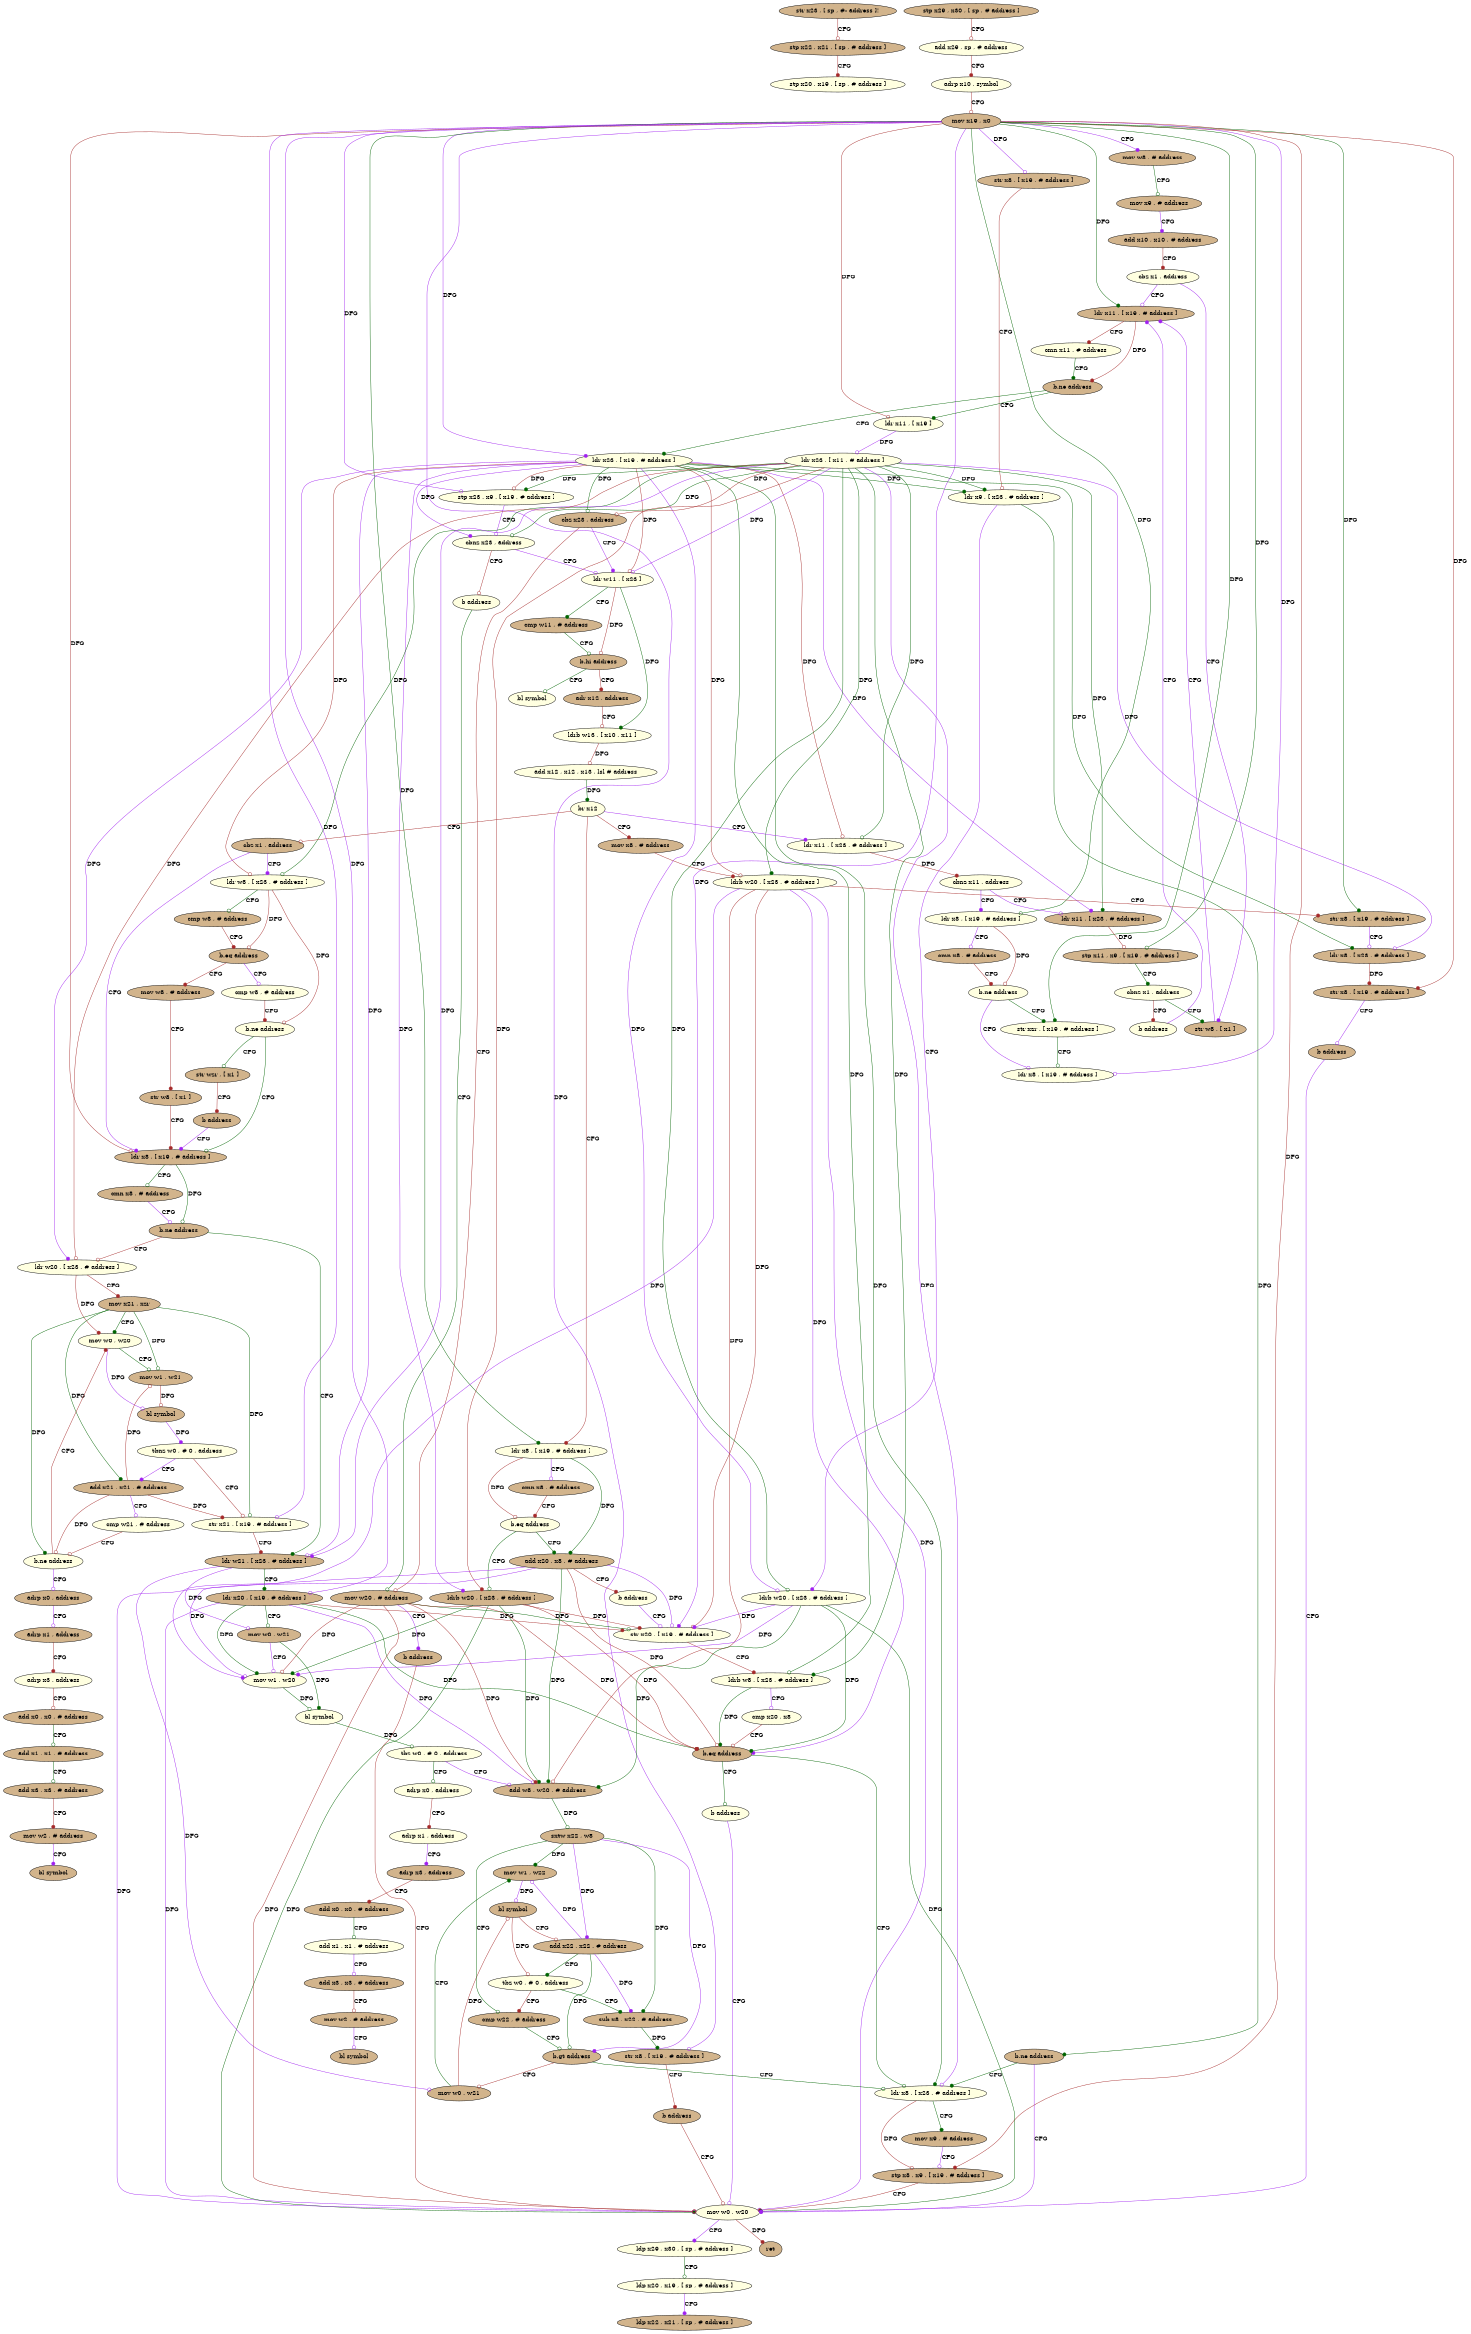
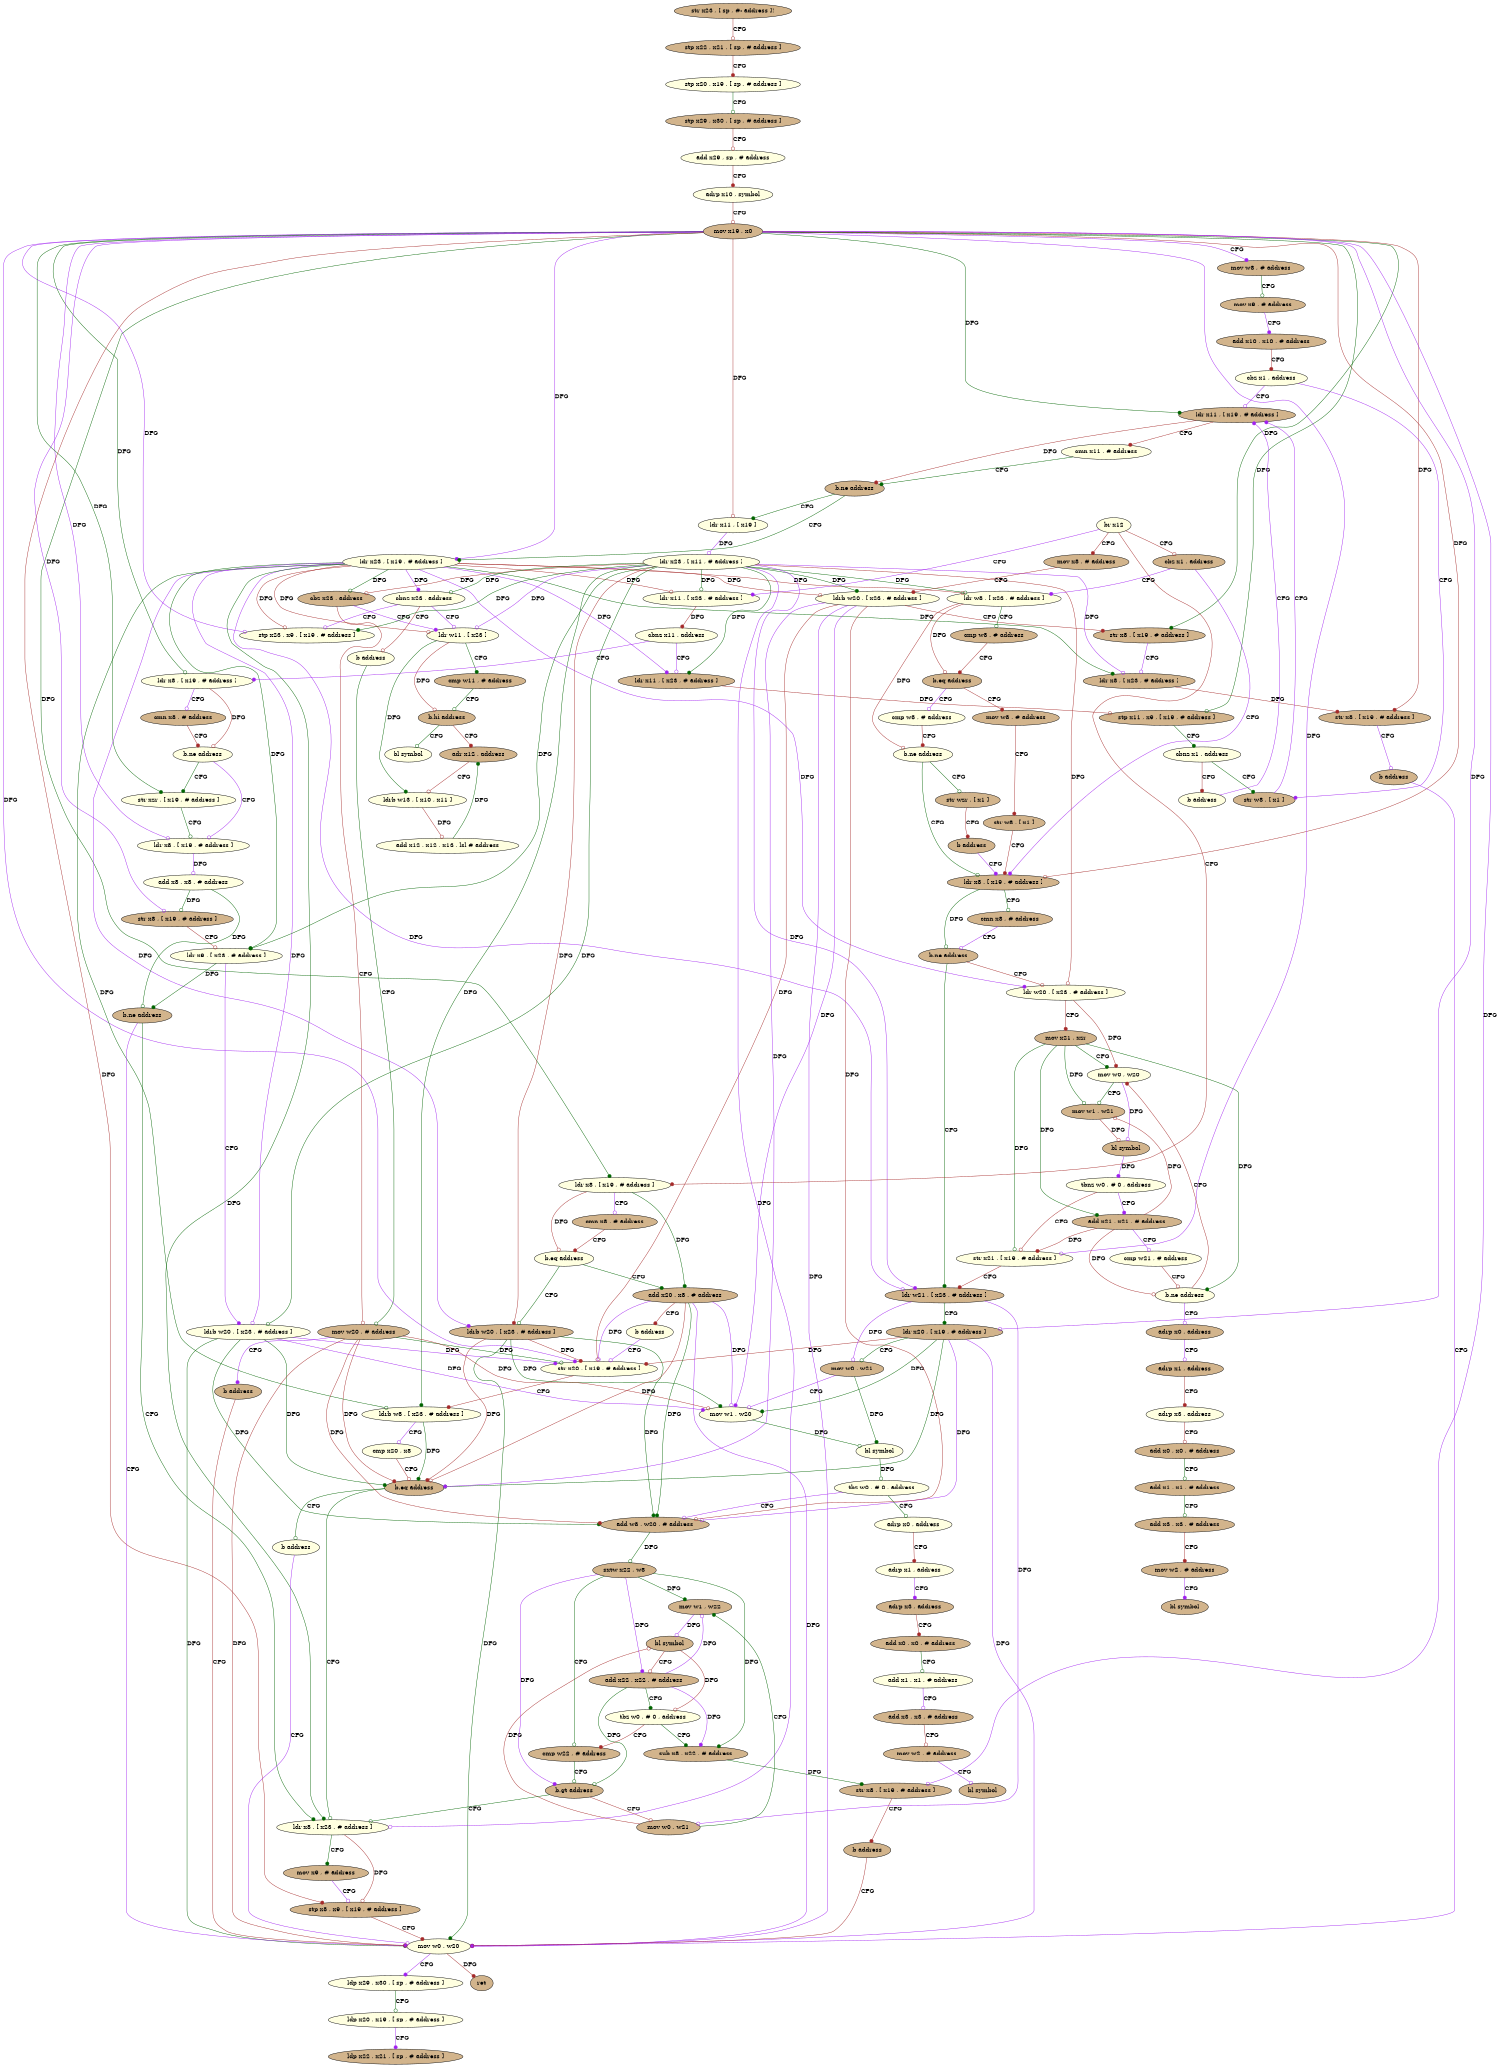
edge "stp x20 , x19 , [ sp , # address ]" -> "stp x29 , x30 , [ sp , # address ]": added, label "CFG"
edge "stp x23 , x9 , [ x19 , # address ]" -> "cbnz x23 , address": reversed
edge "add x12 , x12 , x13 , lsl # address" -> "br x12": now "add x12 , x12 , x13 , lsl # address" -> "adr x12 , address"
node "add x8 , x8 , # address": added
